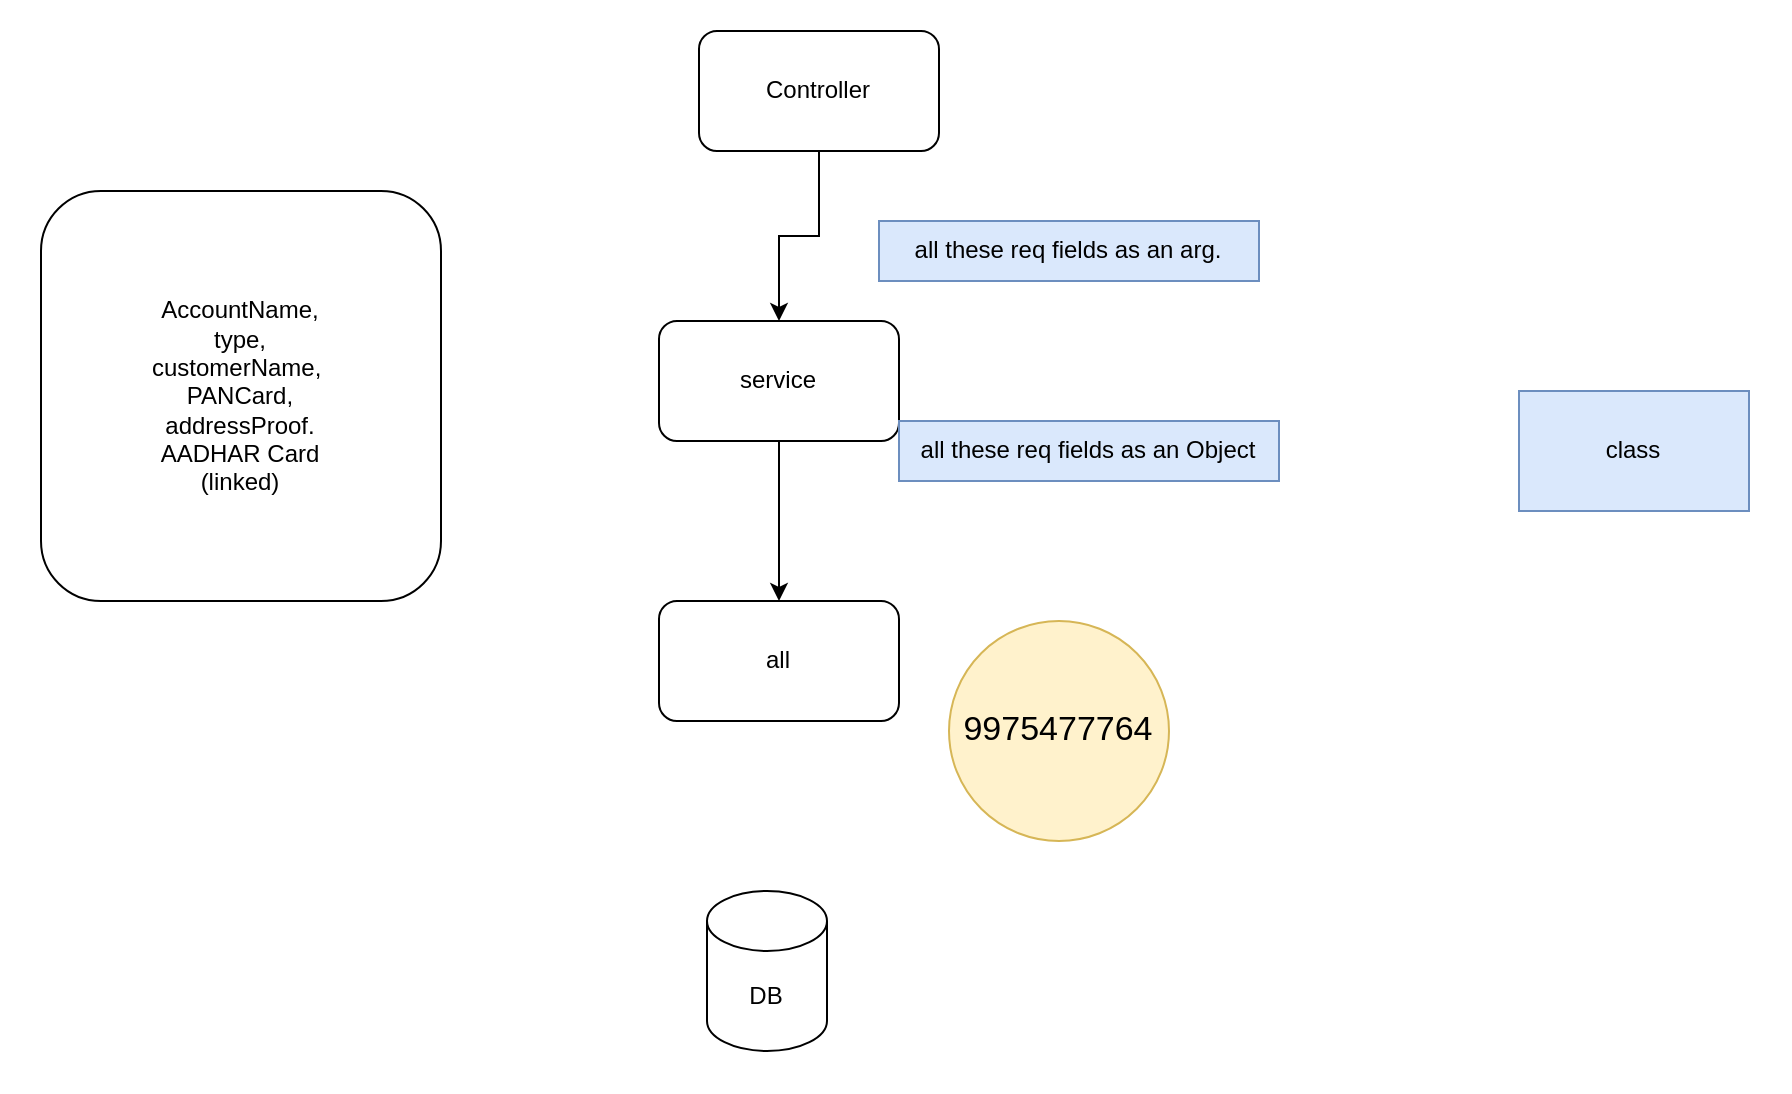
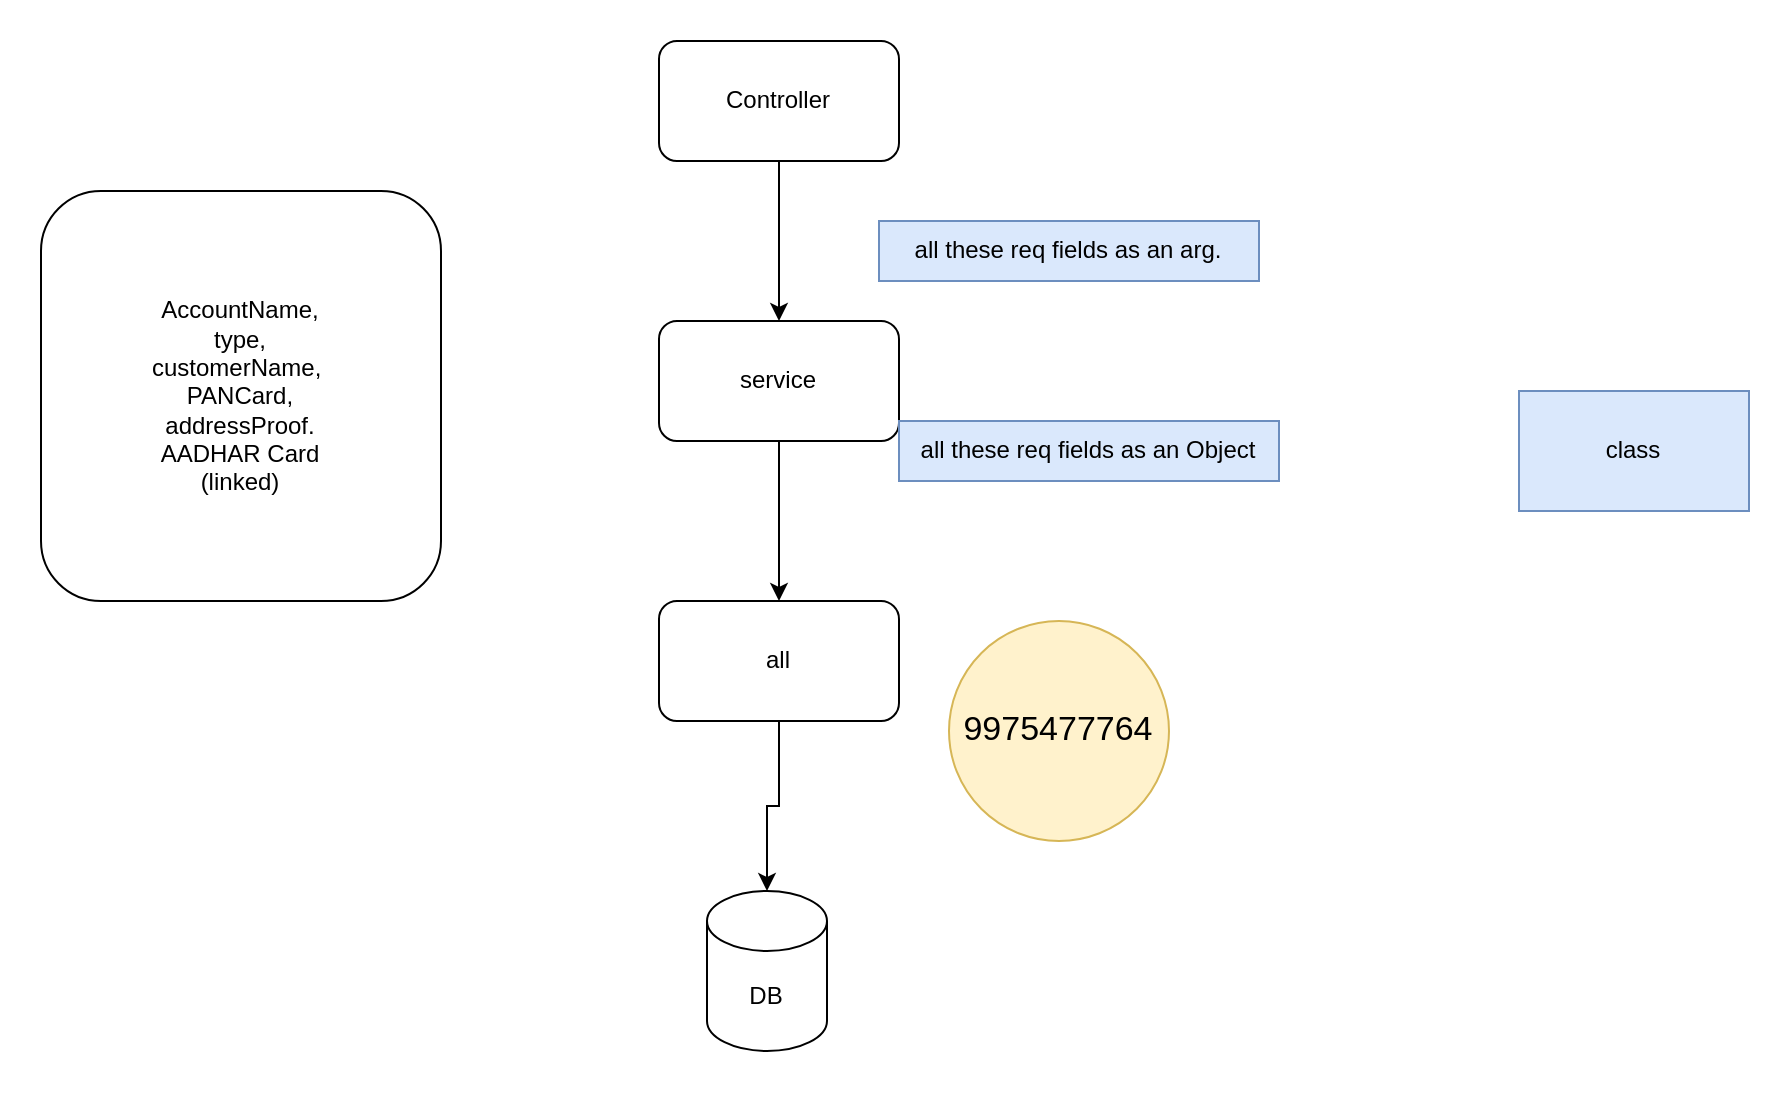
node "Controller": moved (819, 91) -> (779, 101)
edge "all" -> "DB": added
